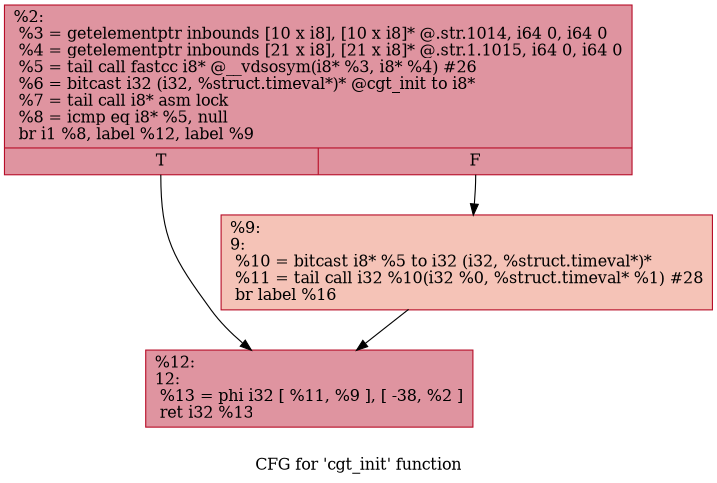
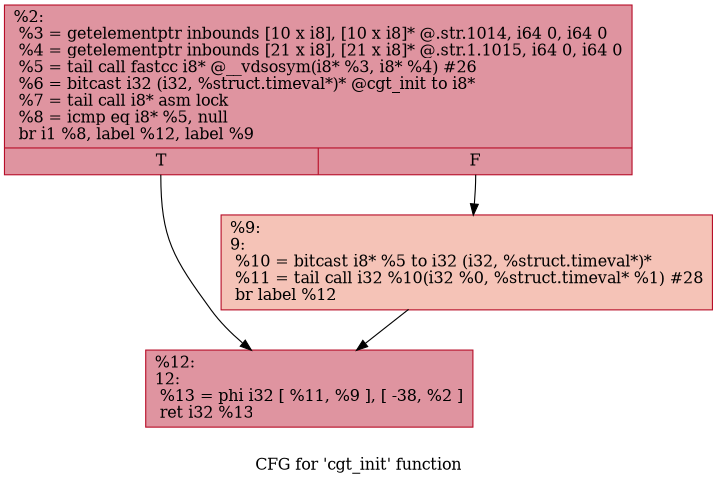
node "%9:": text "br label %16" -> "br label %12"
